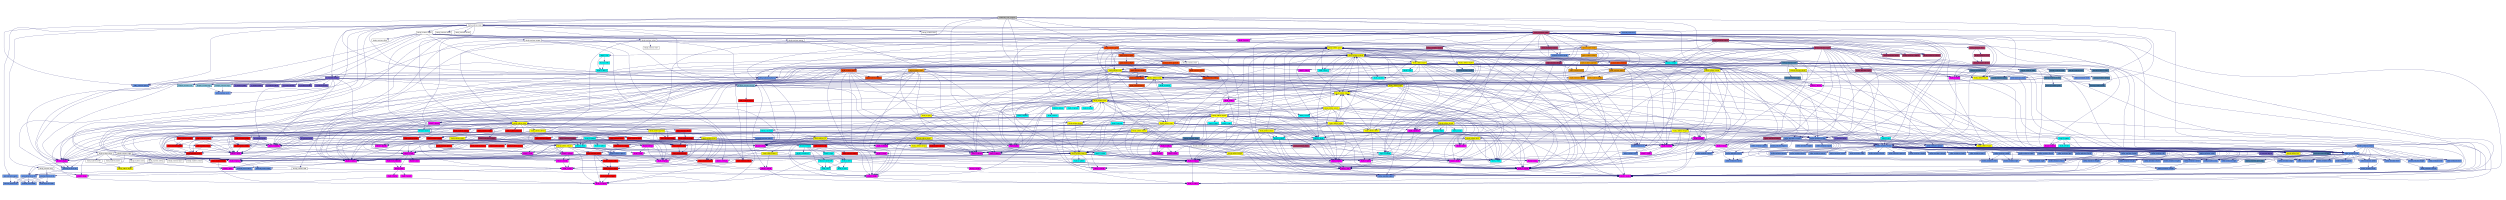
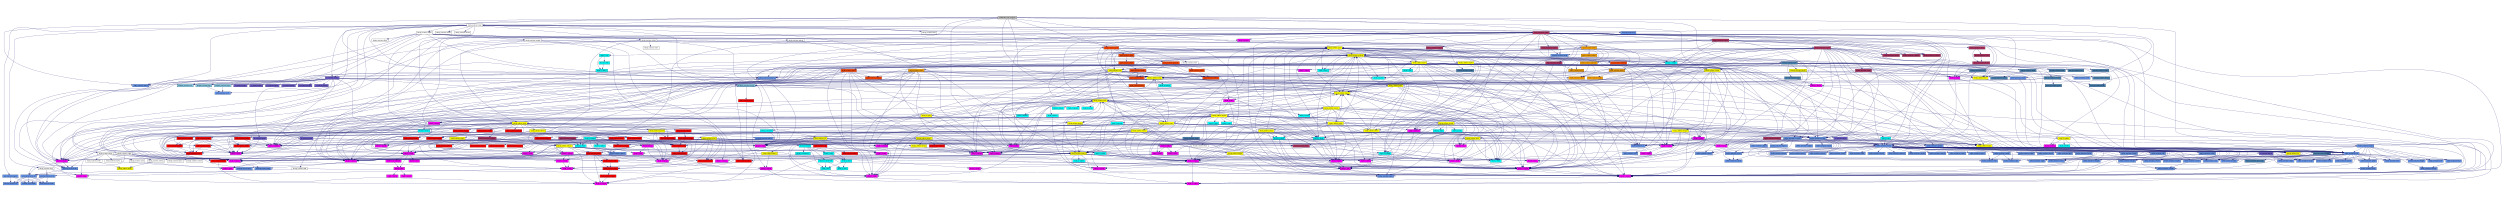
edge "nbody_routines::escape" -> "external_forces::xtrnlv": added
node "nbutil_2::newtev": fillcolor cyan -> yellow
